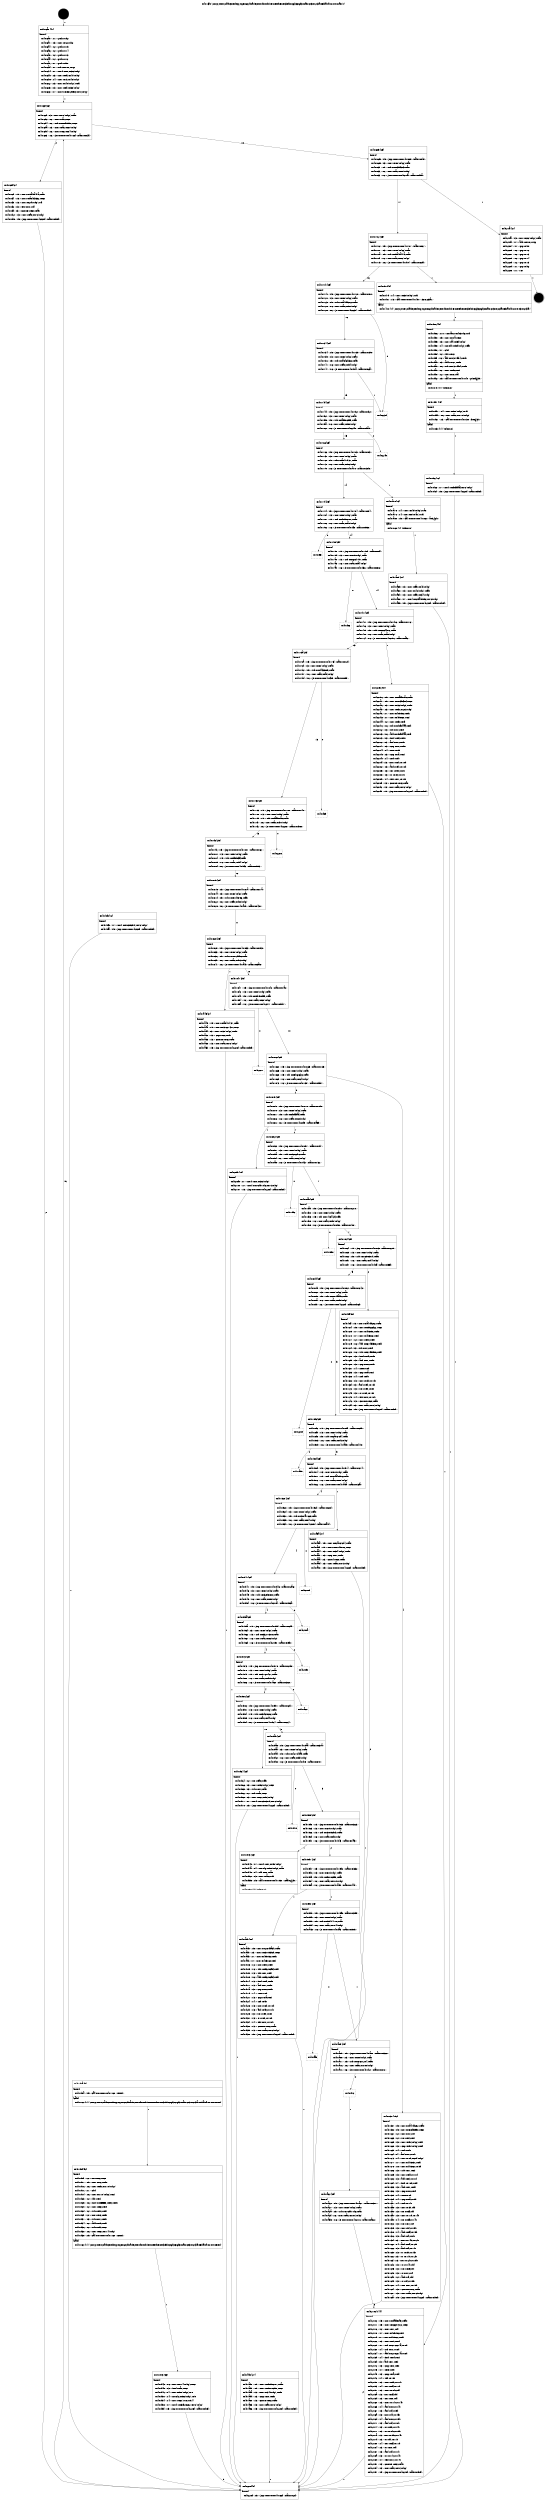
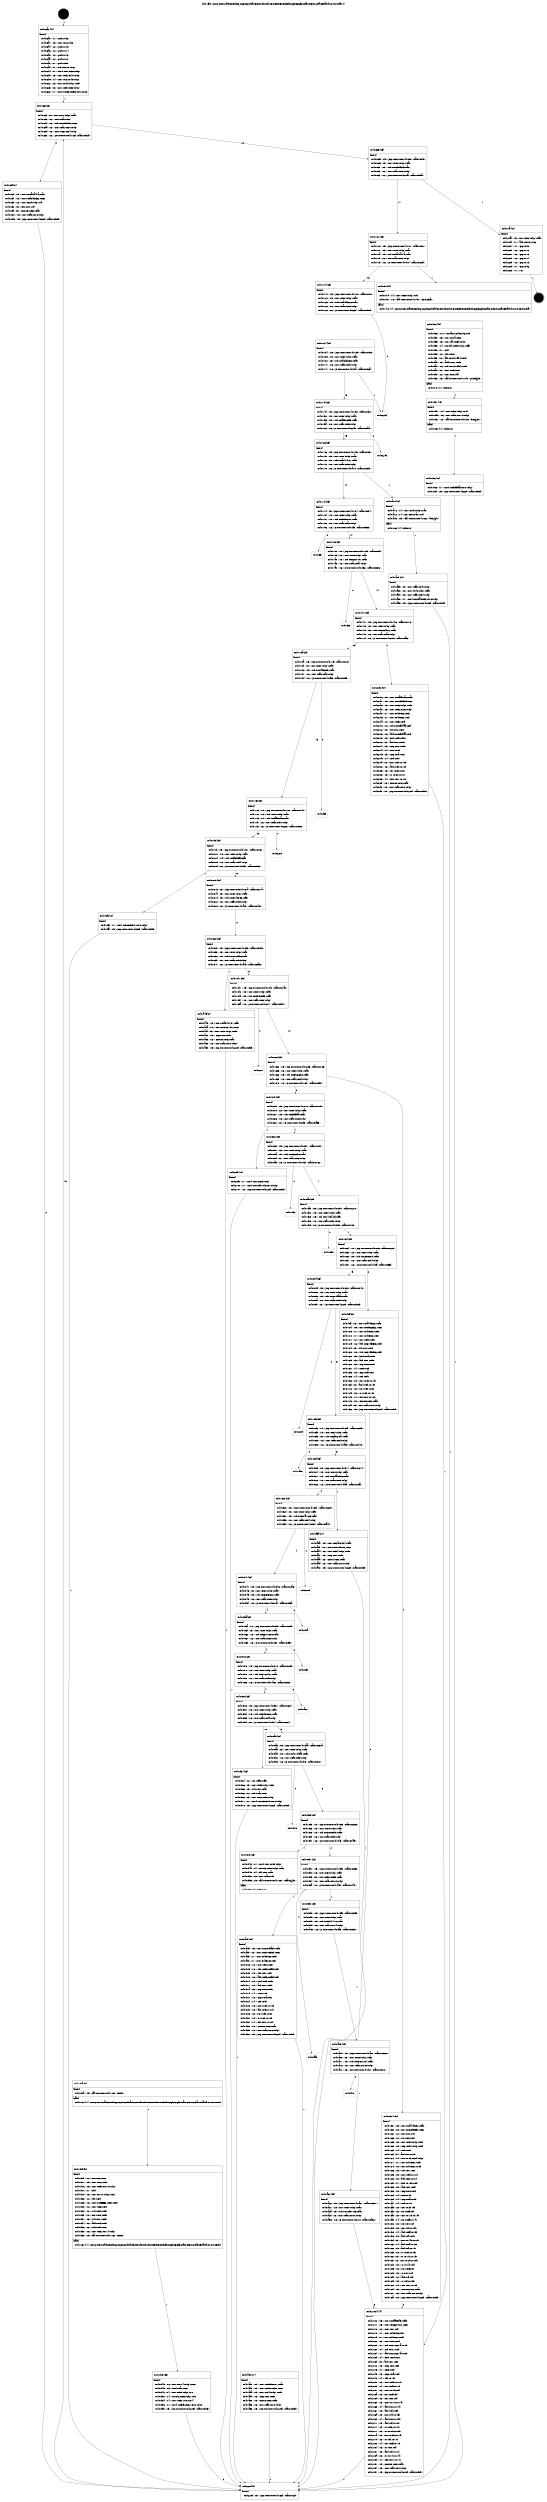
edge "0x401d7d [9]" -> "0x401d86 [49]": removed, label "1"
edge "0x40171b [25]" -> "0x401734 [25]": removed, label "16"
edge "0x4017fc [25]" -> "0x401bf3 [12]": added, label "1"
edge "0x4019f0 [25]" -> "0x401fa5": now "0x4019d7 [25]" -> "0x401fa5"
edge "0x401f12" -> "0x401a22 [25]": now "0x401a09 [25]" -> "0x401a22 [25]"
edge "0x401c57 [152]" -> "0x40228f [5]": now "0x401c57 [152]" -> "0x40210c [144]"
